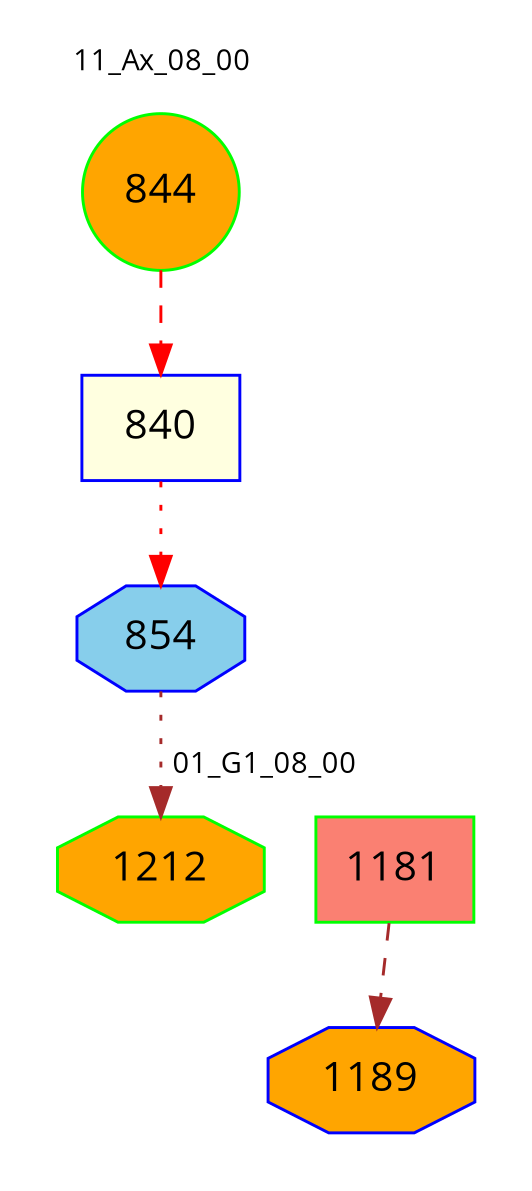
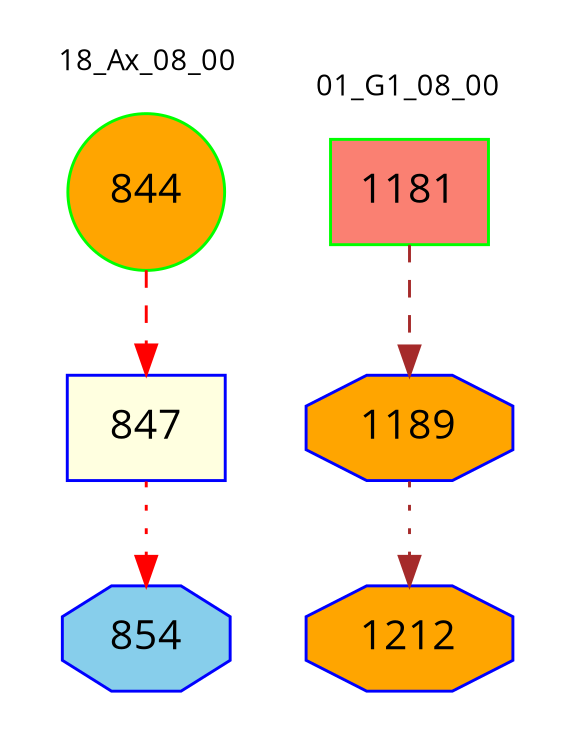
cluster "11_Ax_08_00": label "11_Ax_08_00" -> "18_Ax_08_00"
node "840": label "840" -> "847"
edge "854" -> "1212": now "1189" -> "1212"
node "1212": color green -> blue
